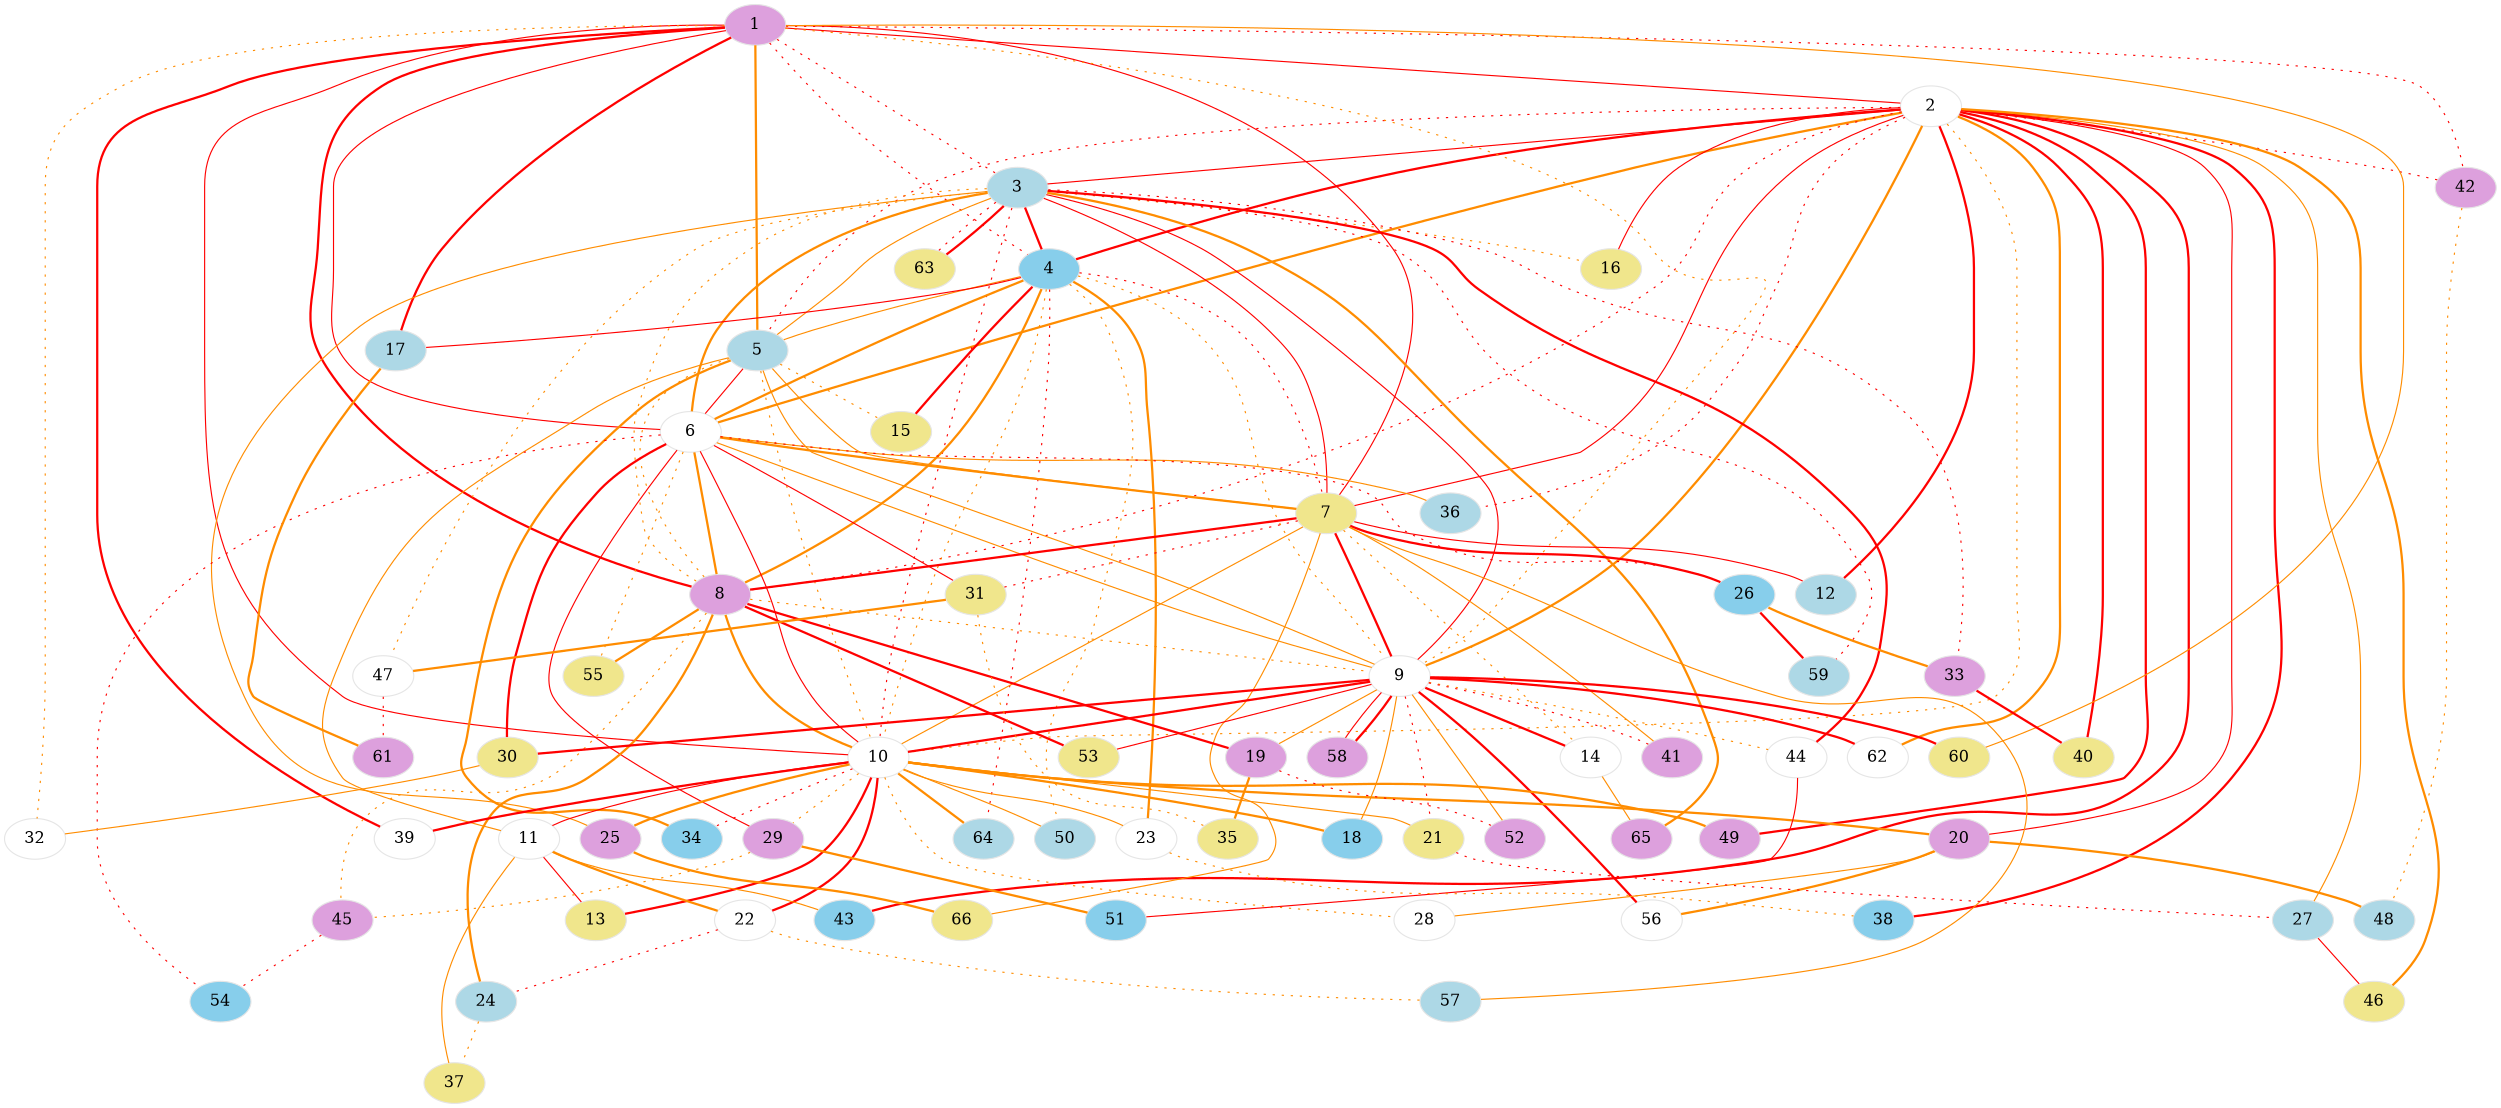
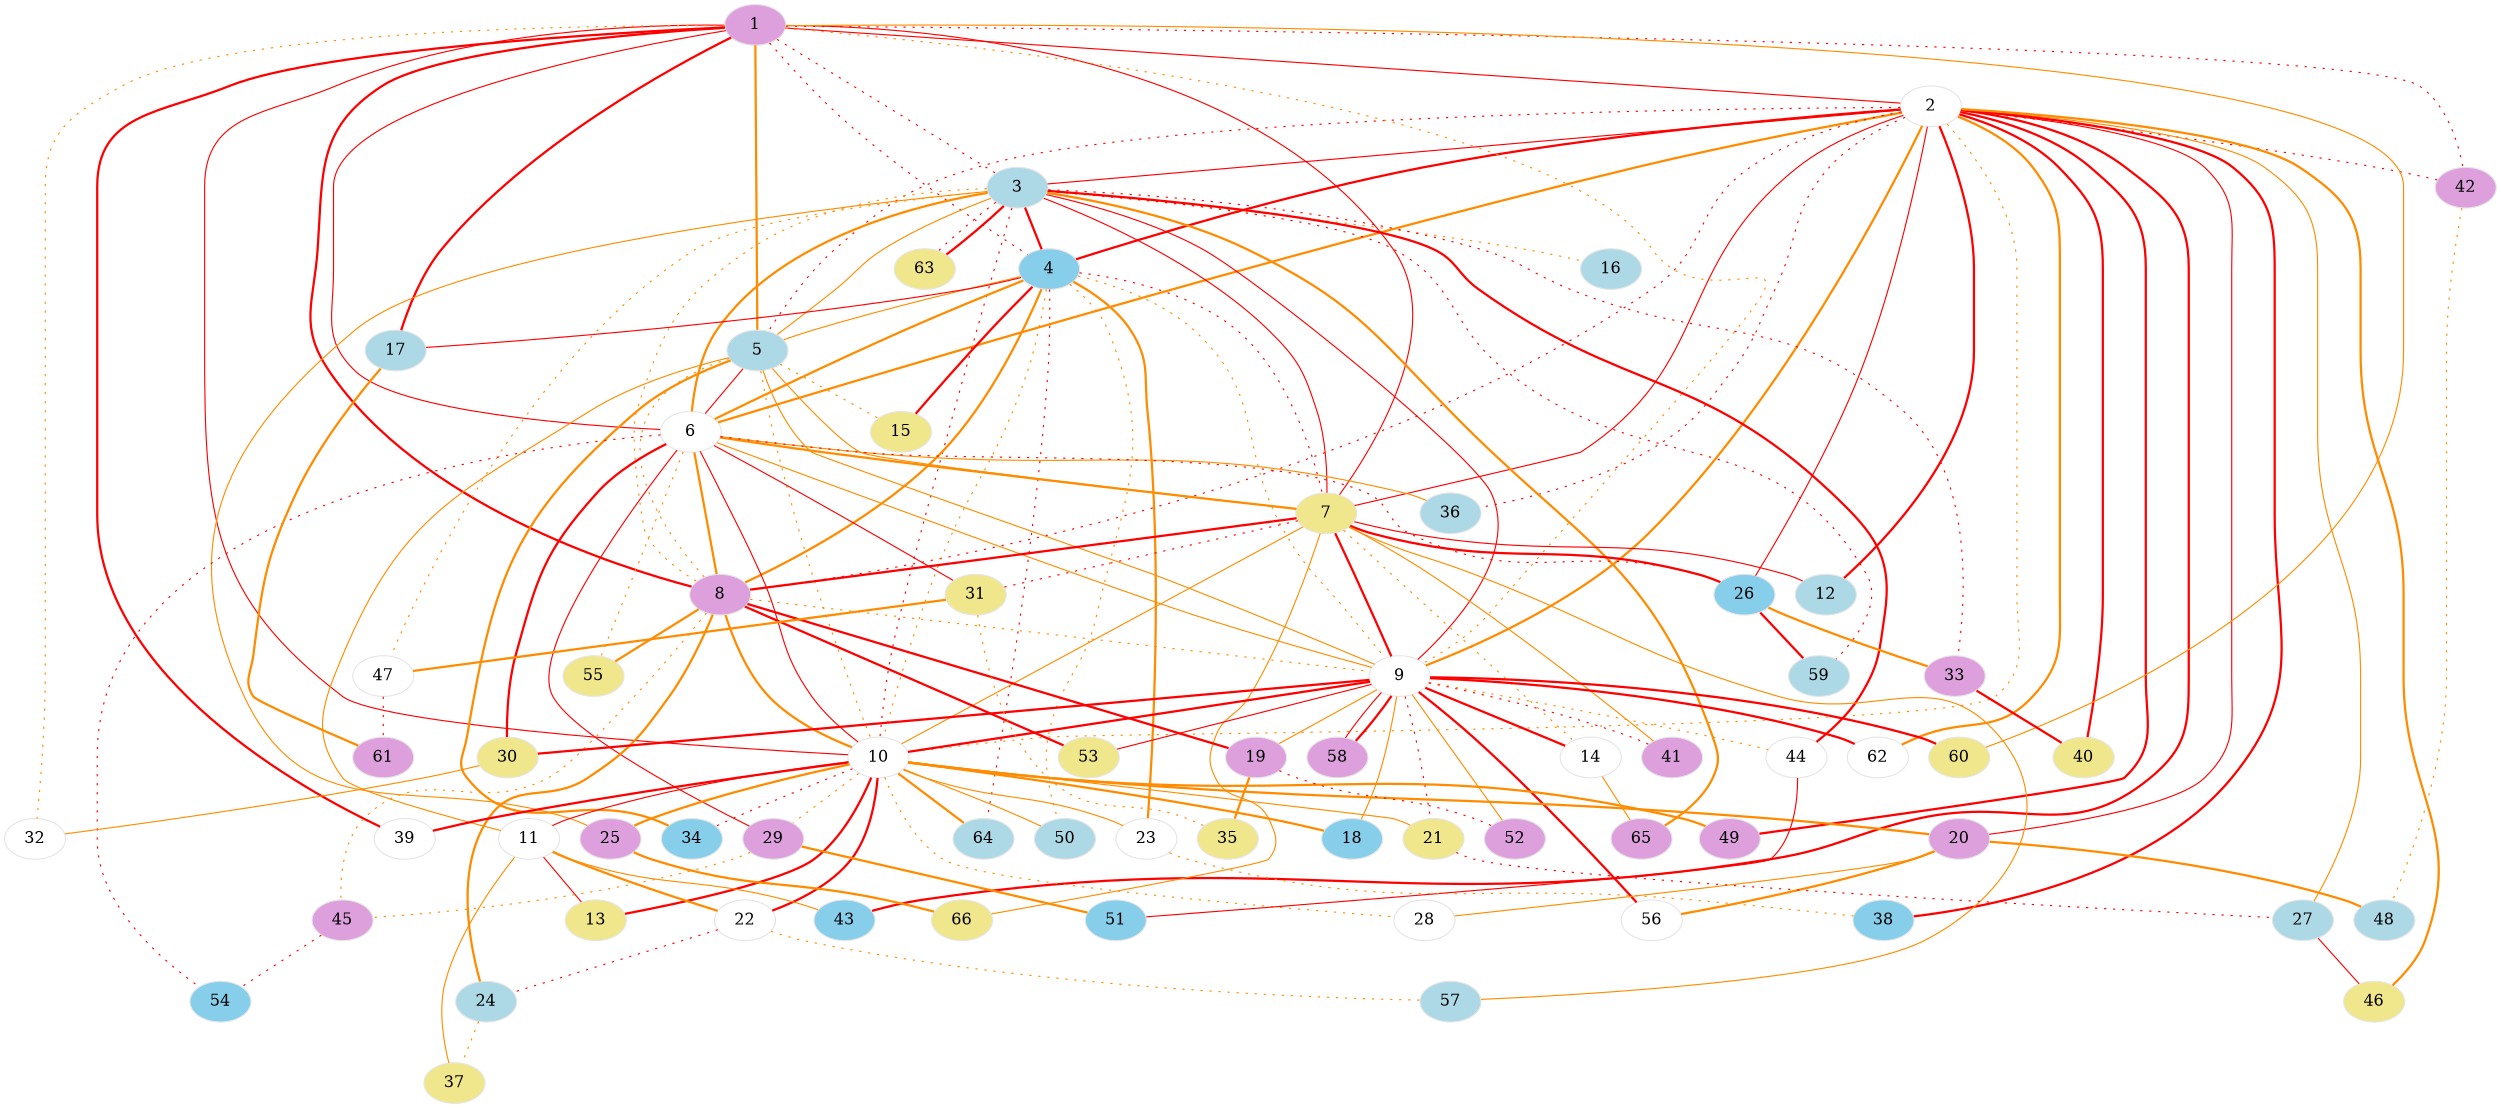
edge "2" -- "16": now "2" -- "26"
node "16": fillcolor khaki -> lightblue
